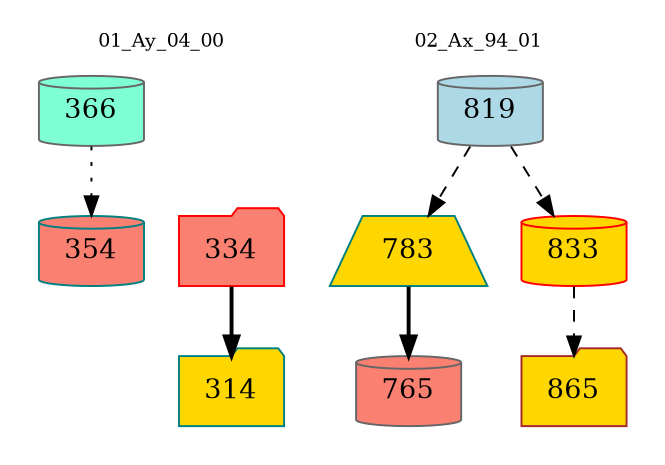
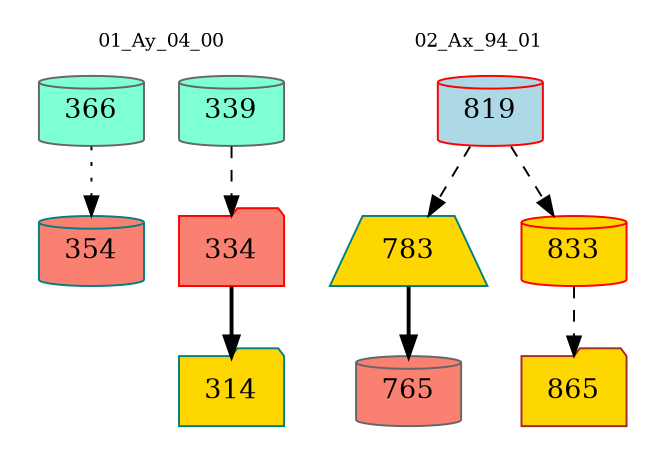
node "339": added
node "819": color gray40 -> red
